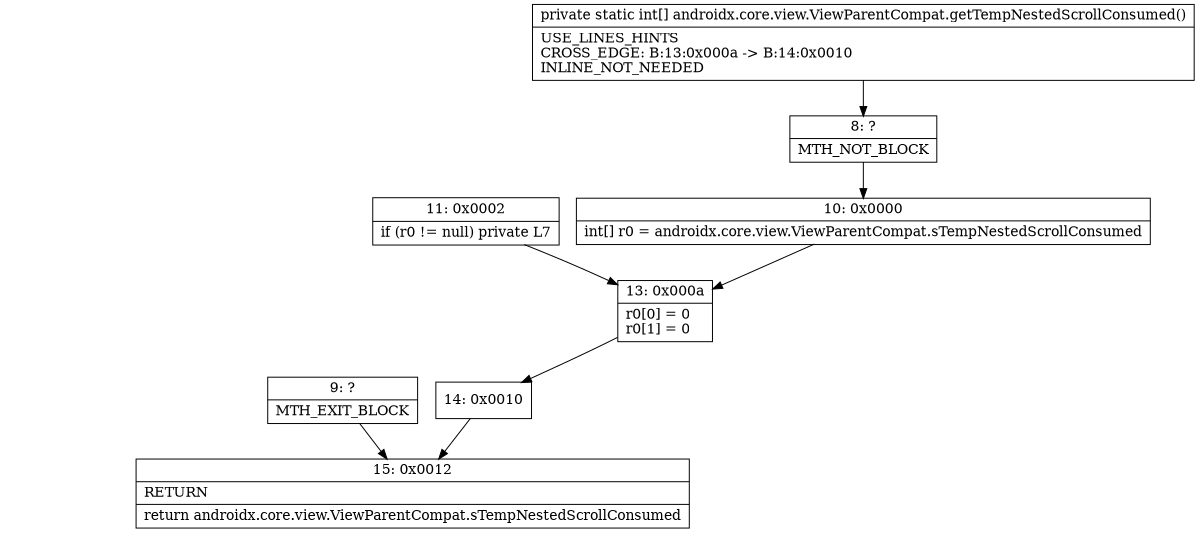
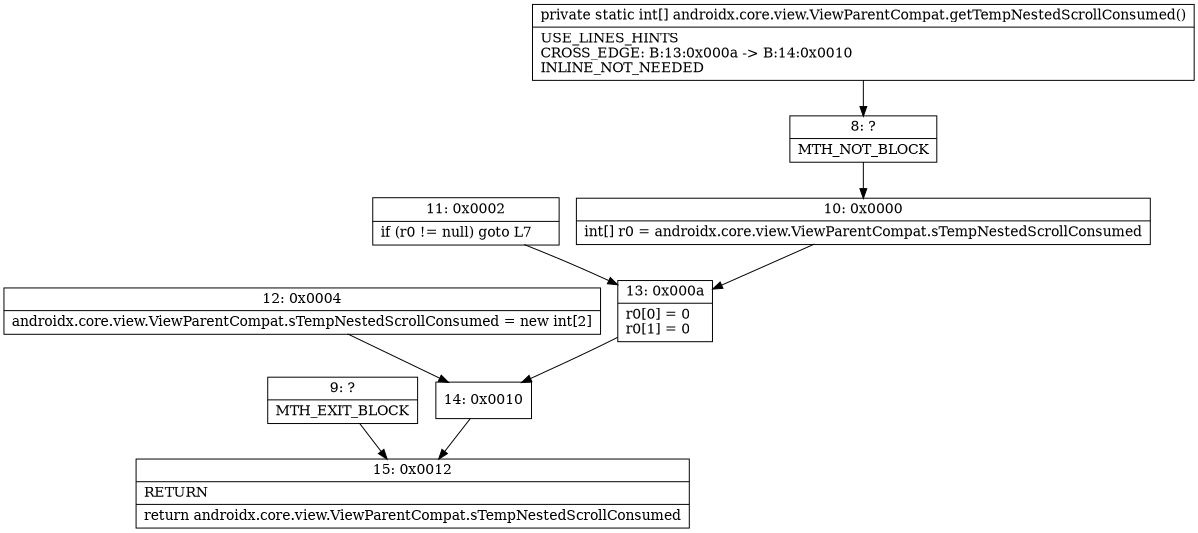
node "11: 0x0002": text "if (r0 != null) private L7" -> "if (r0 != null) goto L7"
node "12: 0x0004": added
